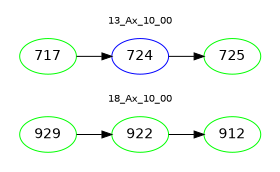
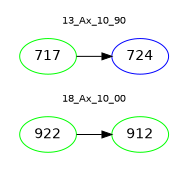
cluster "13_Ax_10_00": label "13_Ax_10_00" -> "13_Ax_10_90"
node "725": removed
node "929": removed
